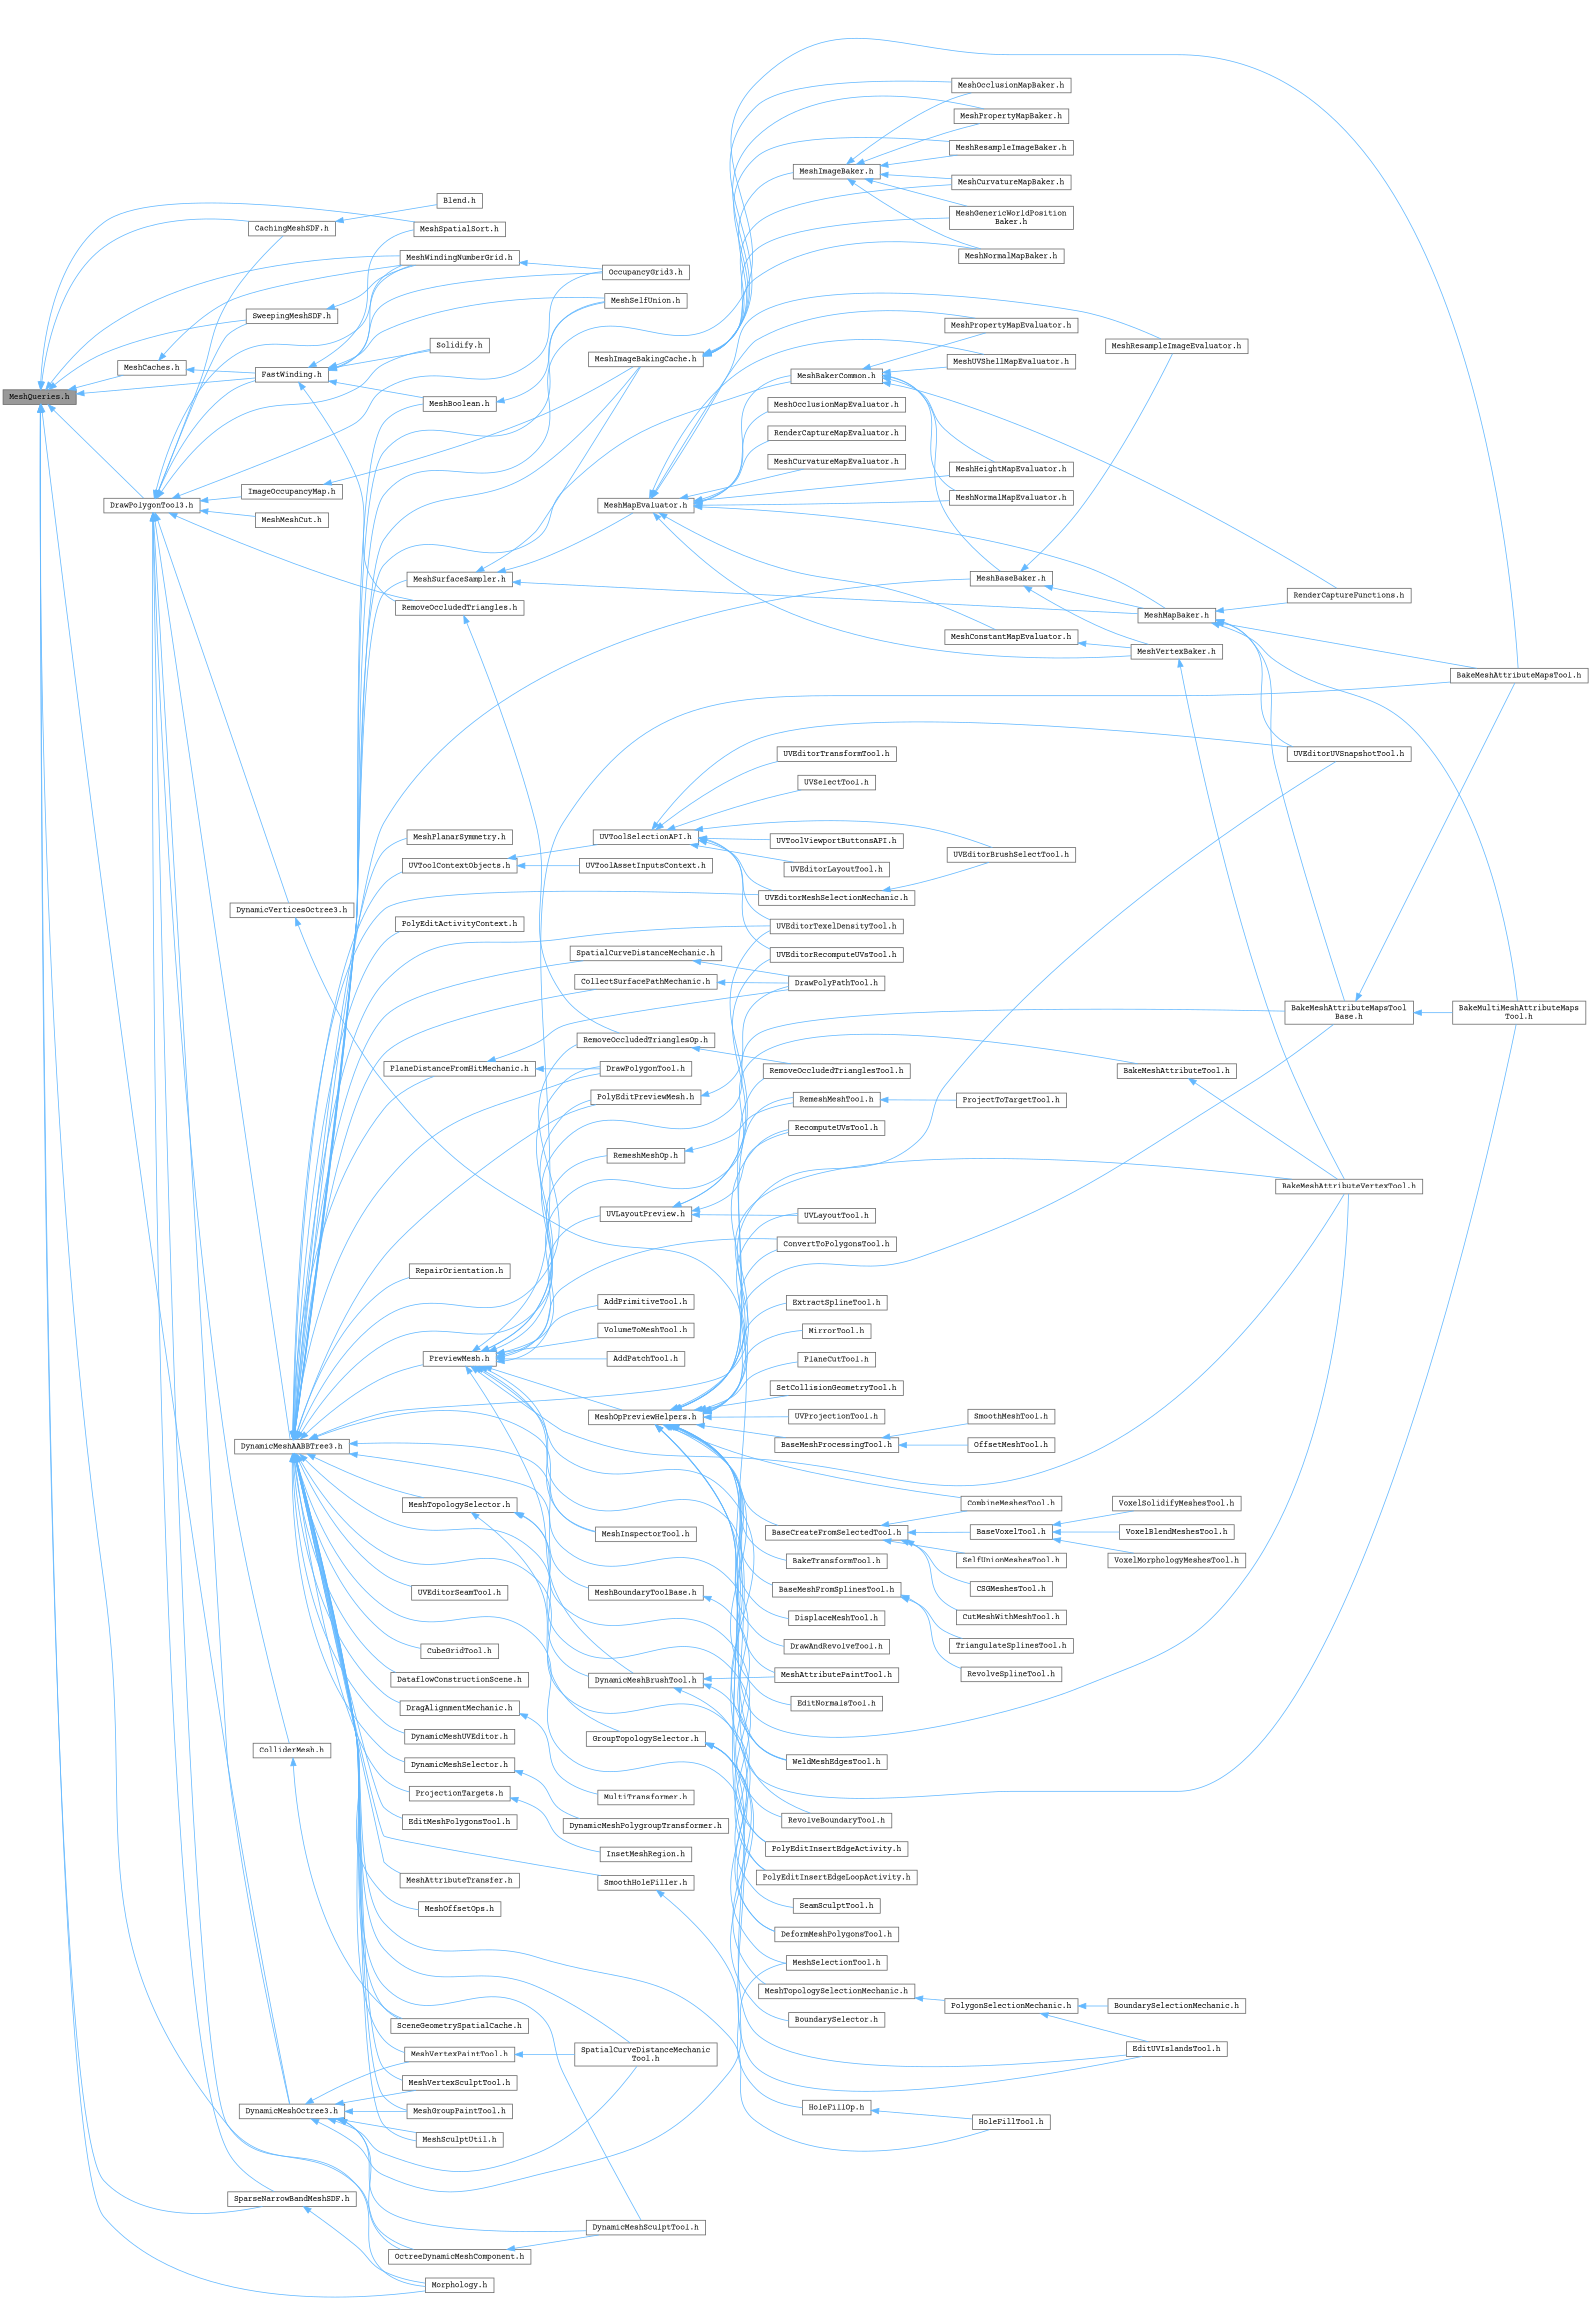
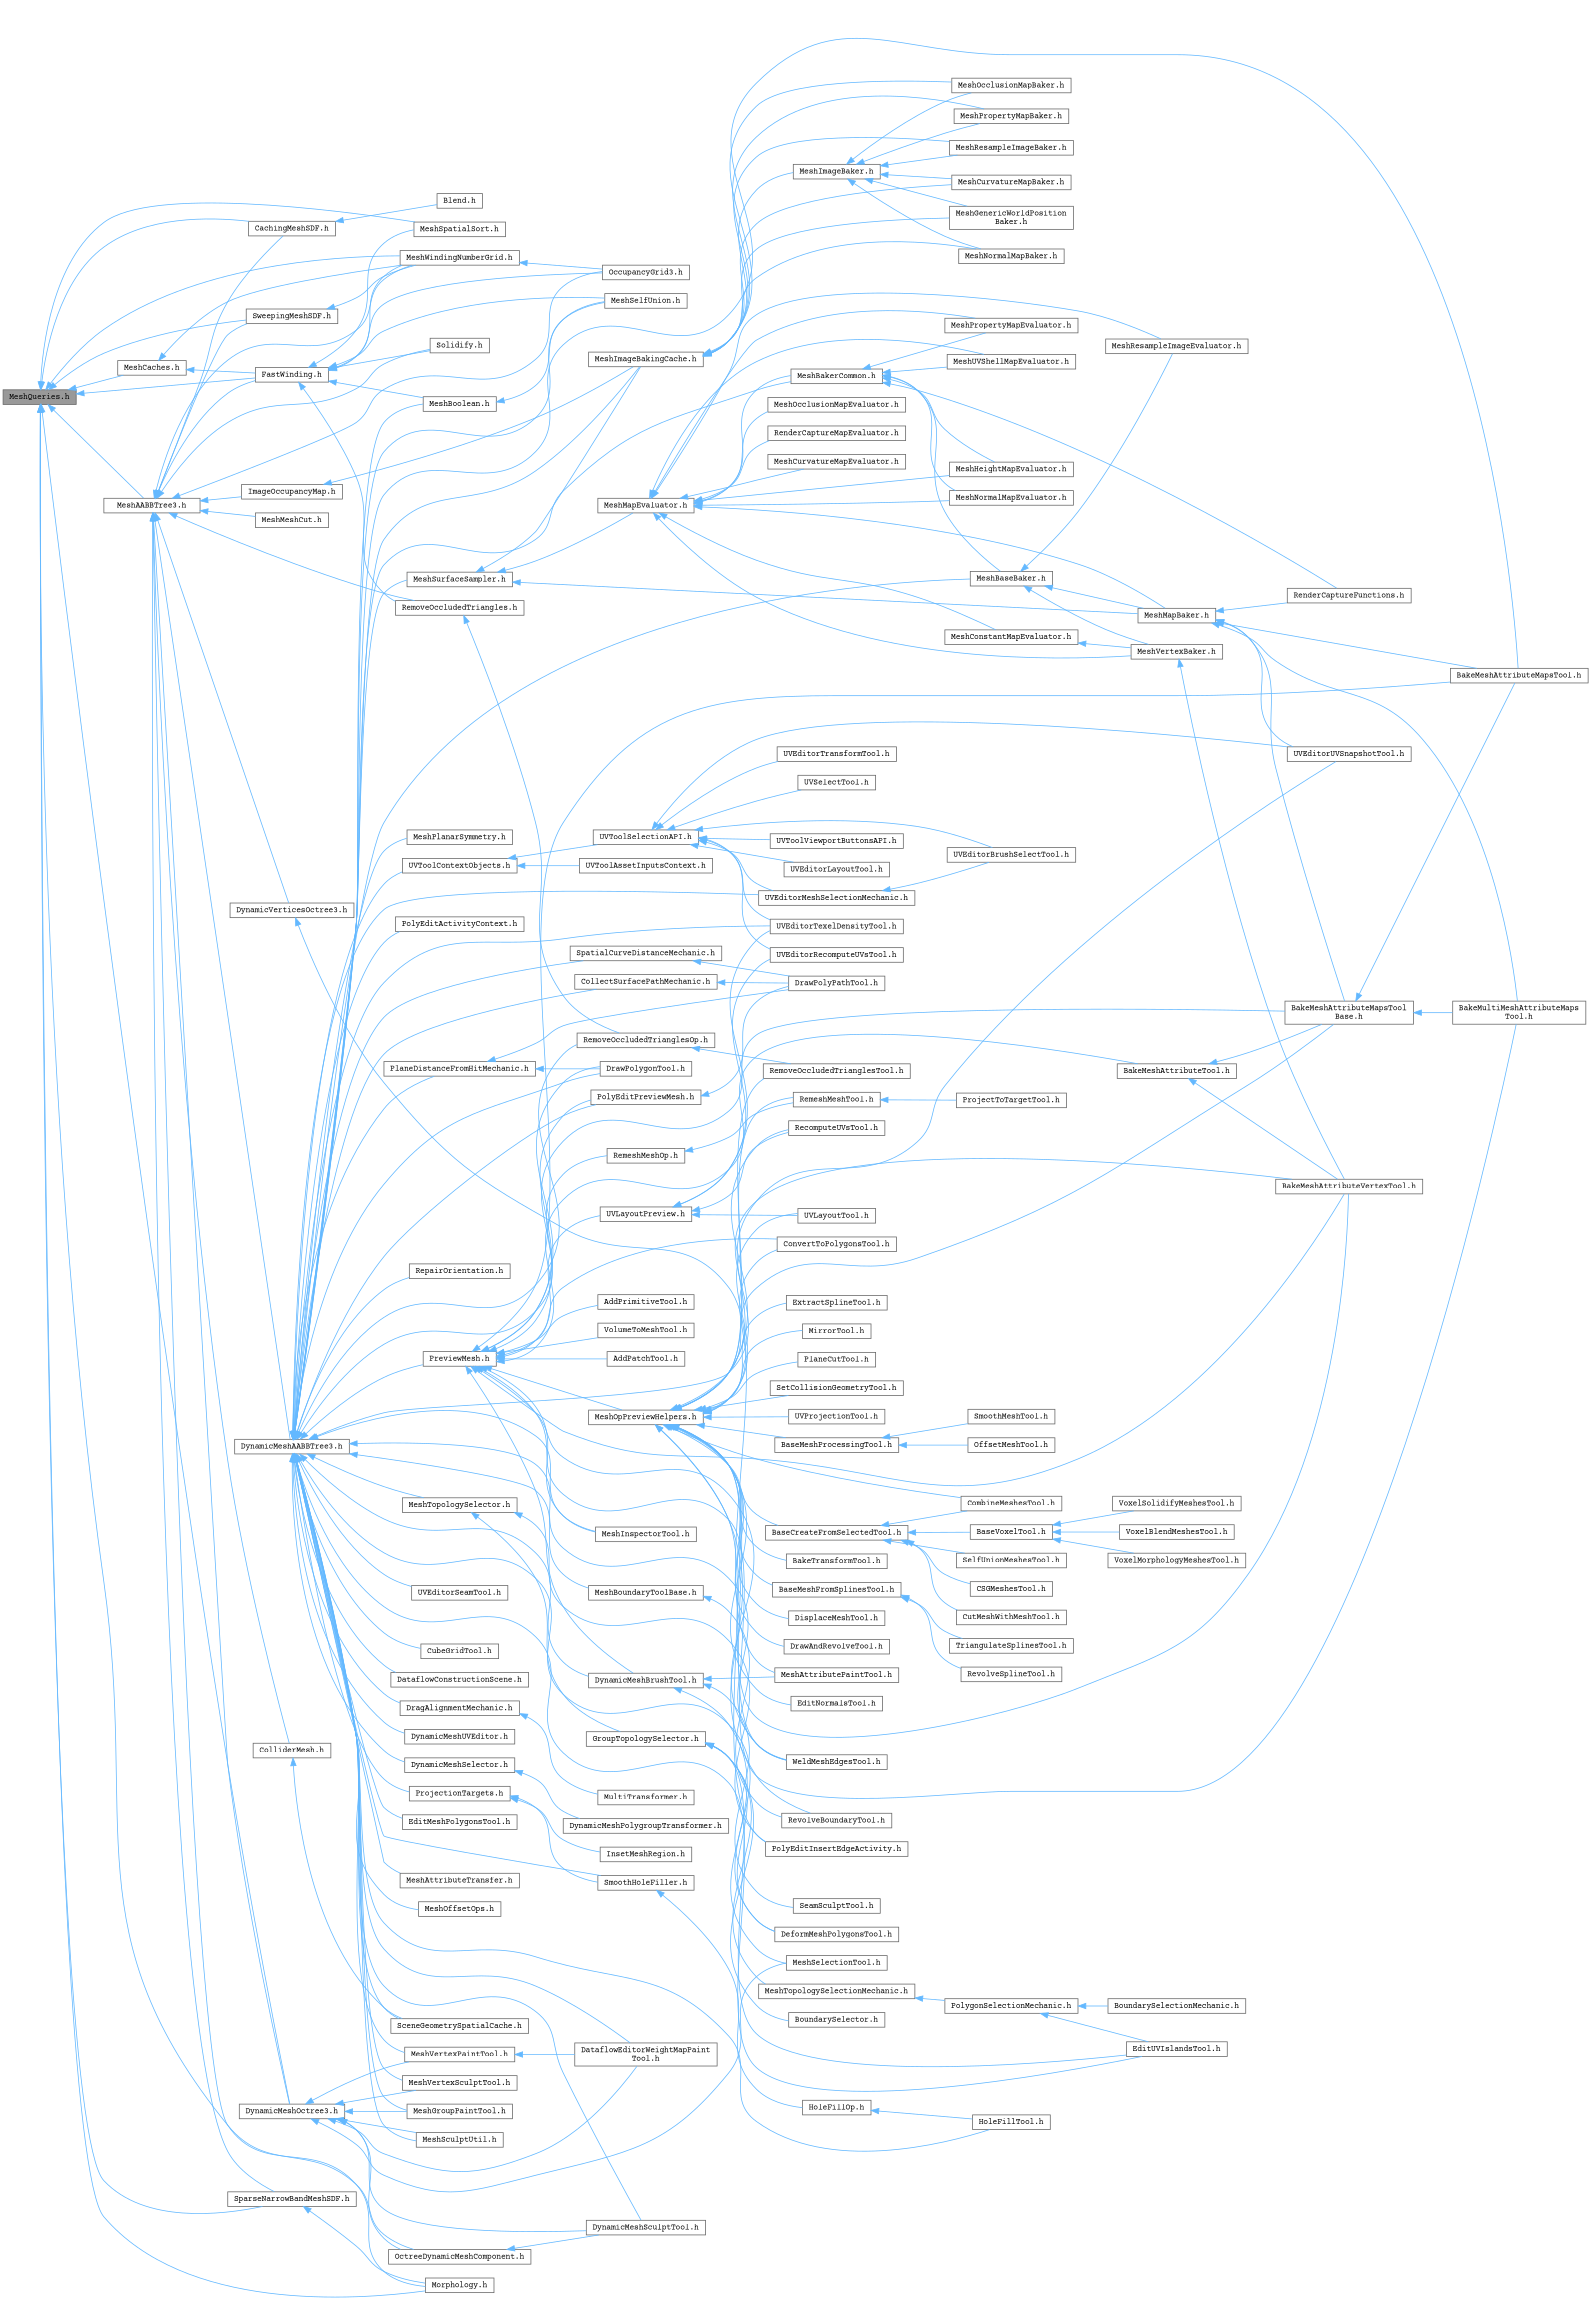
node "DrawPolygonTool3.h": label "DrawPolygonTool3.h" -> "MeshAABBTree3.h"
edge "BakeMeshAttributeMapsTool Base.h" -> "BakeMeshAttributeTool.h": added
edge "SmoothHoleFiller.h" -> "ProjectionTargets.h": added
node "PolyEditInsertEdgeLoopActivity.h": removed
node "SpatialCurveDistanceMechanic Tool.h": label "SpatialCurveDistanceMechanic Tool.h" -> "DataflowEditorWeightMapPaint Tool.h"
